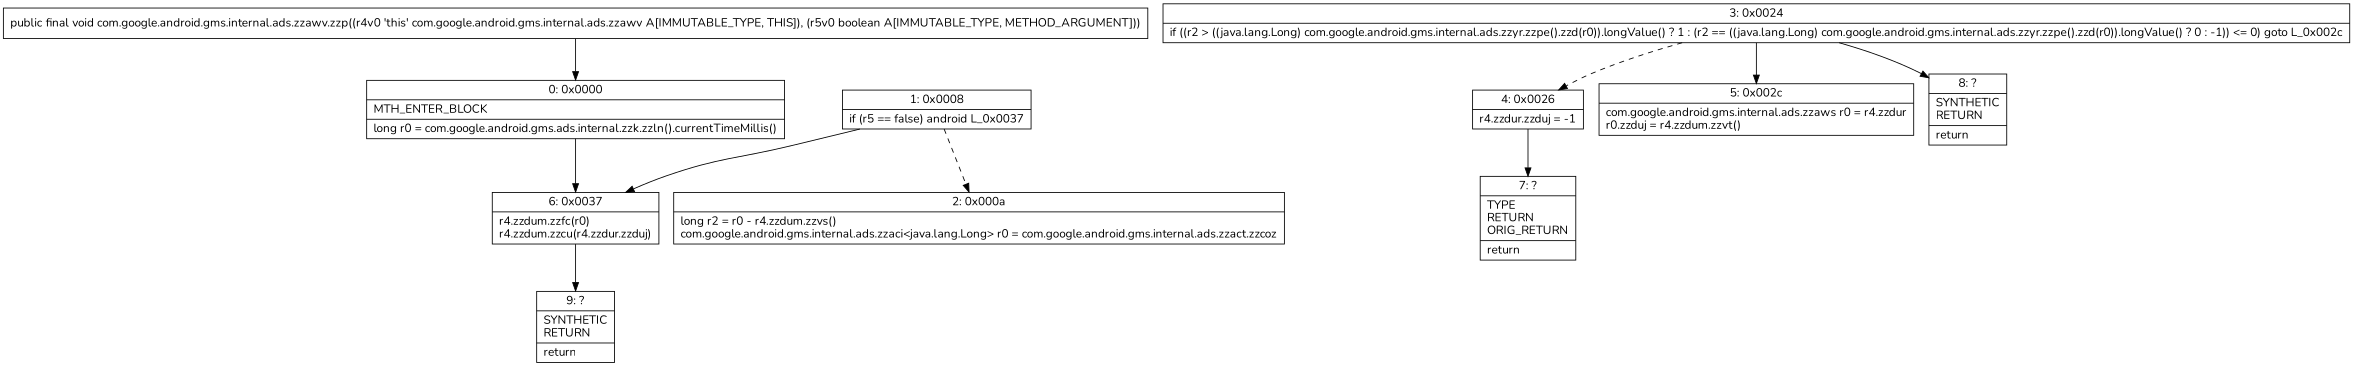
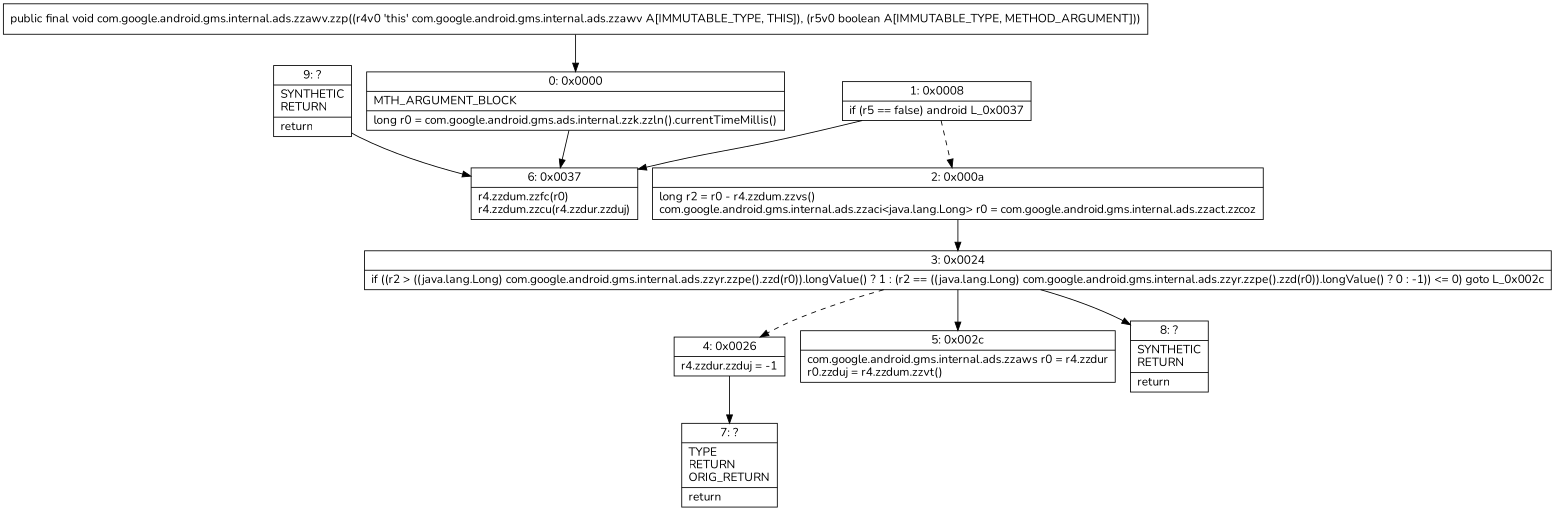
node "0: 0x0000": text "MTH_ENTER_BLOCK" -> "MTH_ARGUMENT_BLOCK"
edge "2: 0x000a" -> "3: 0x0024": added
edge "6: 0x0037" -> "9: ?": reversed
